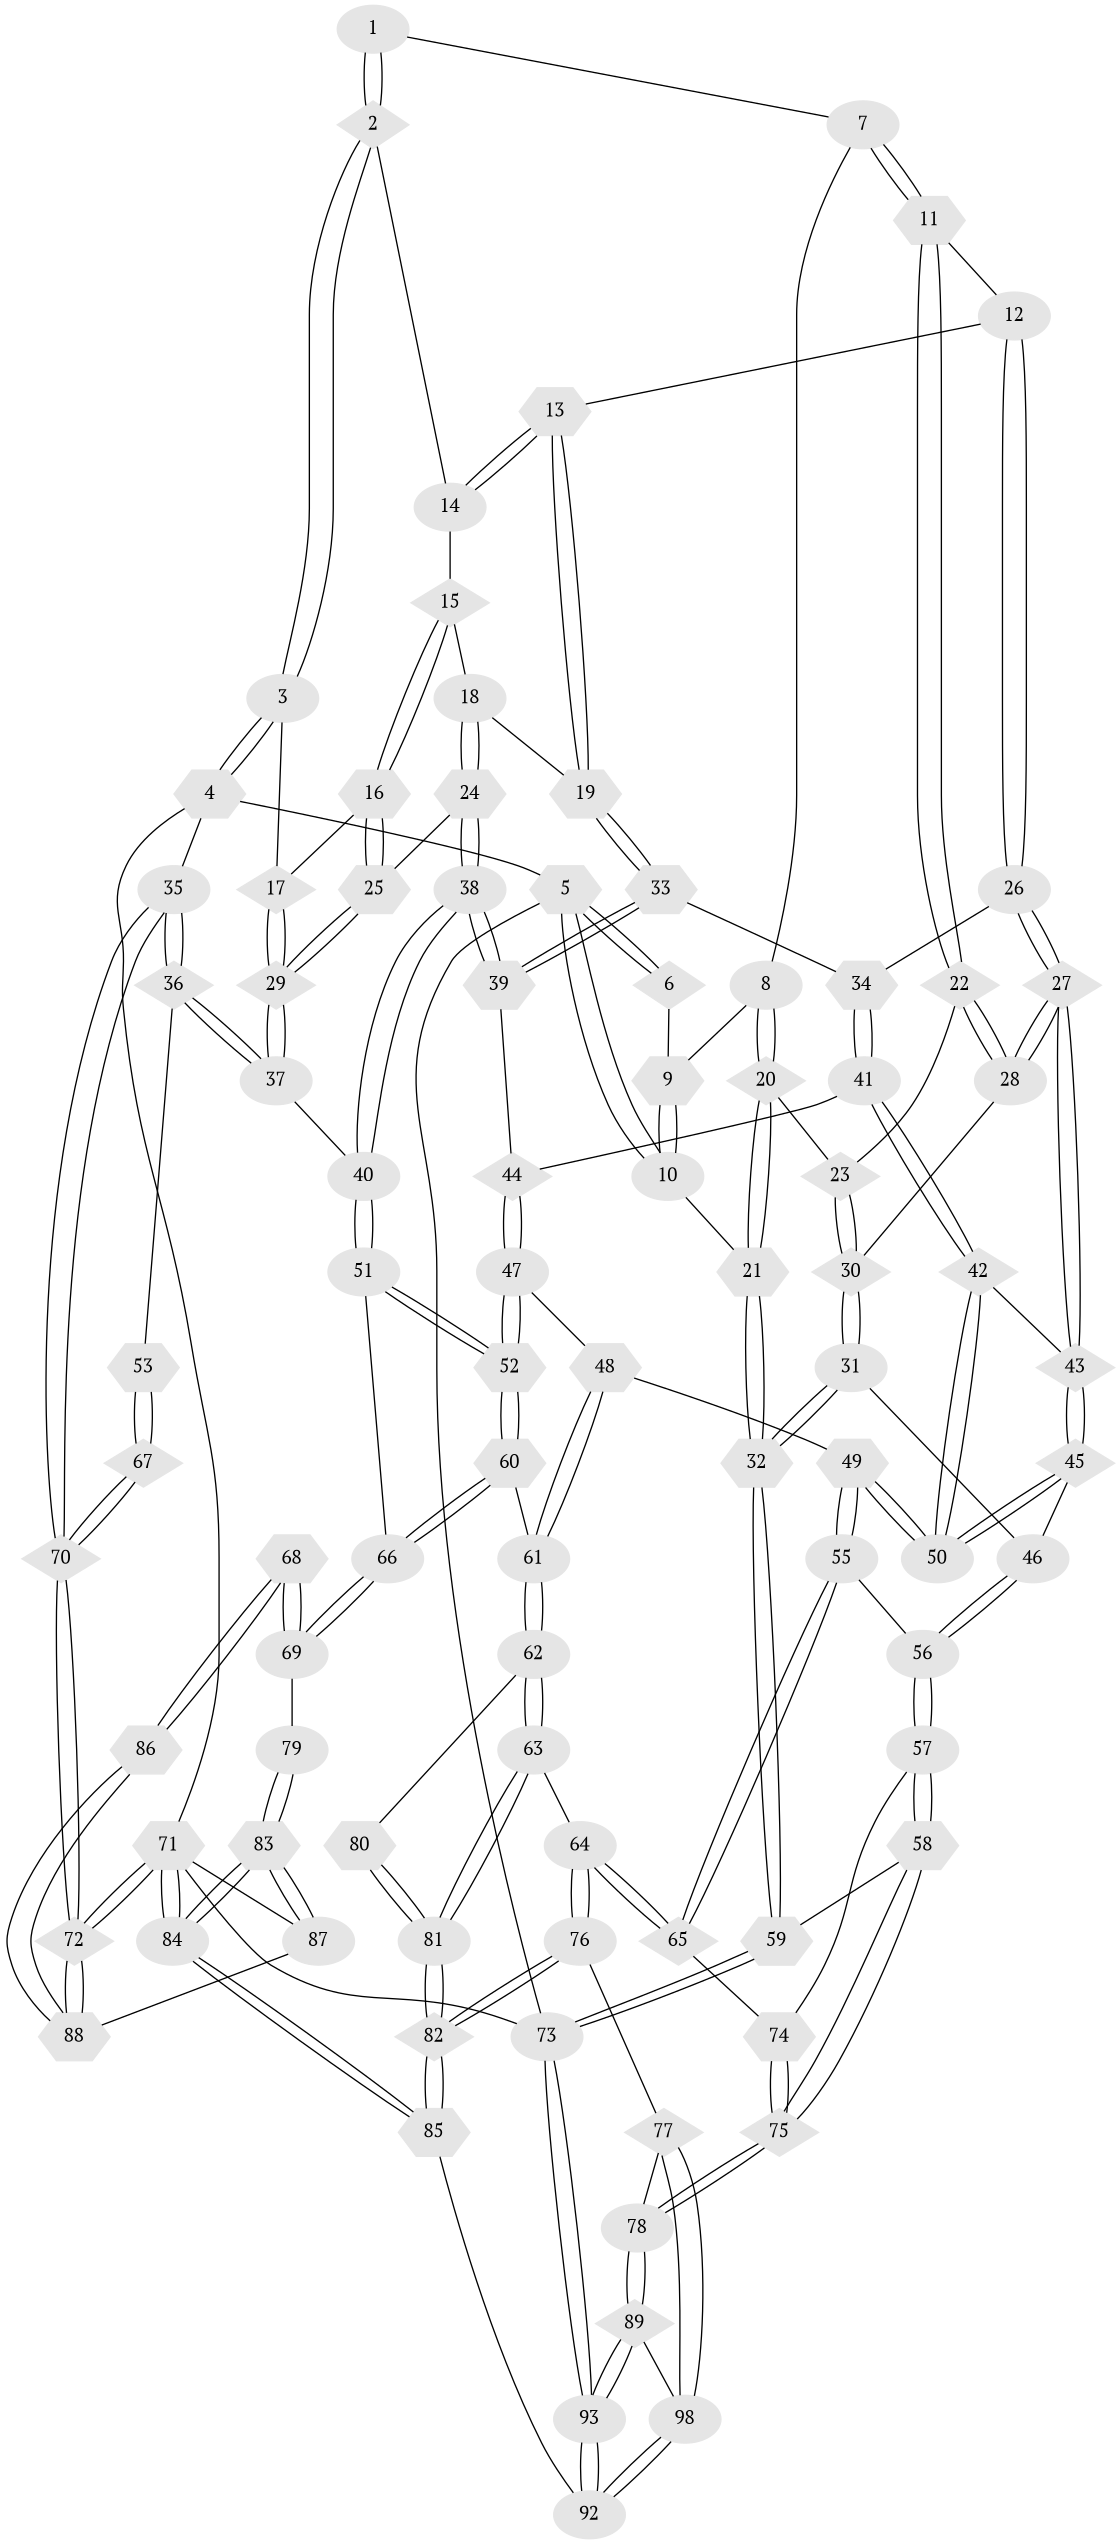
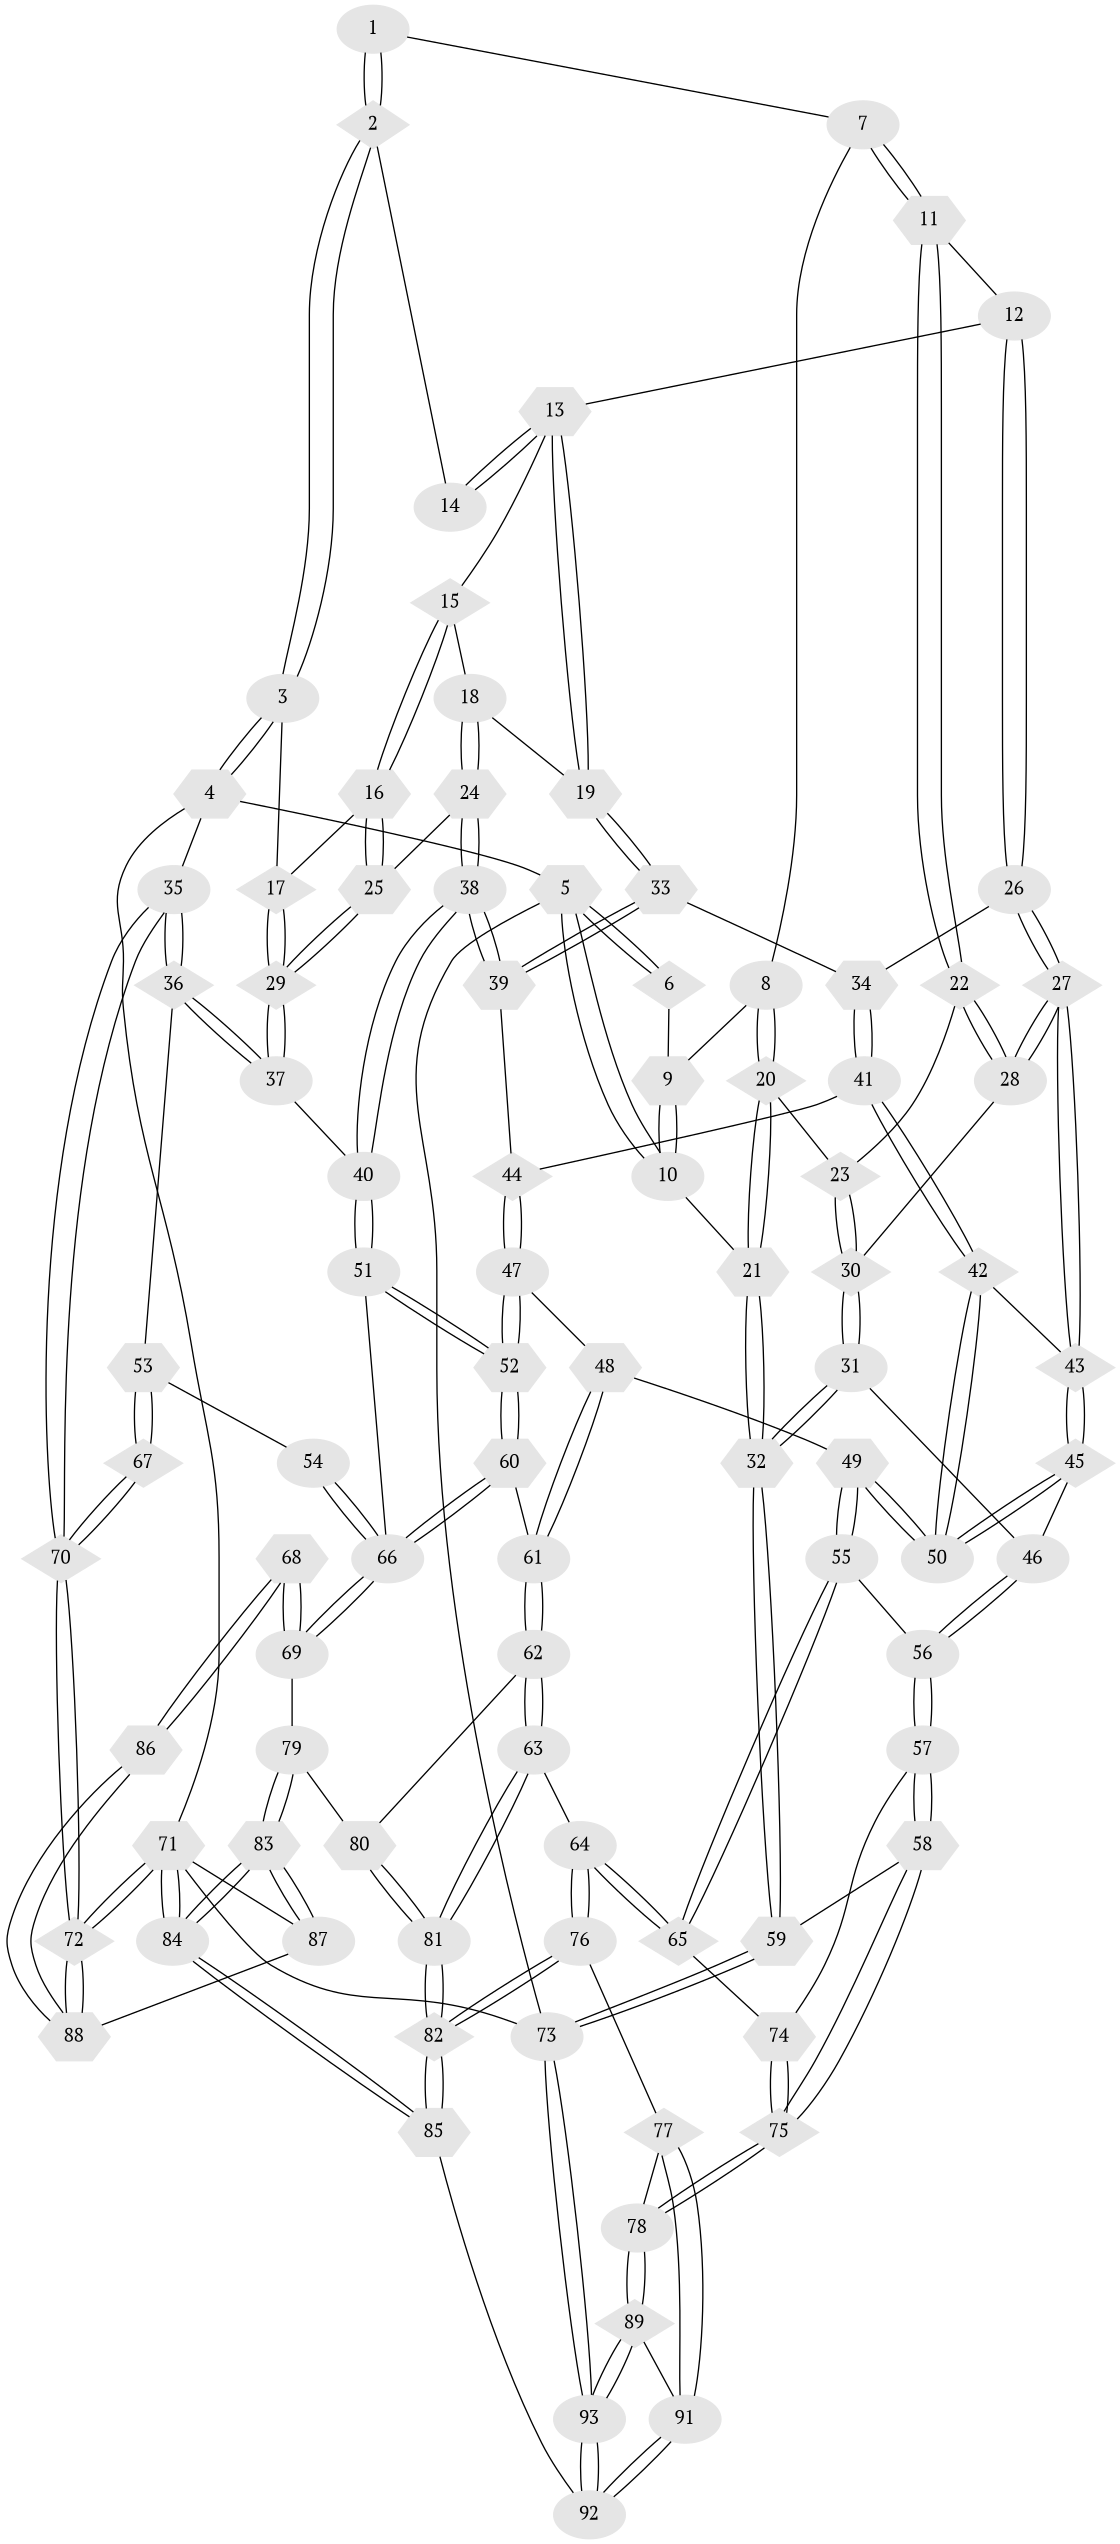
edge "14" -- "15": now "13" -- "15"
node "54": added
edge "79" -- "80": added
node "98": label "98" -> "91"
